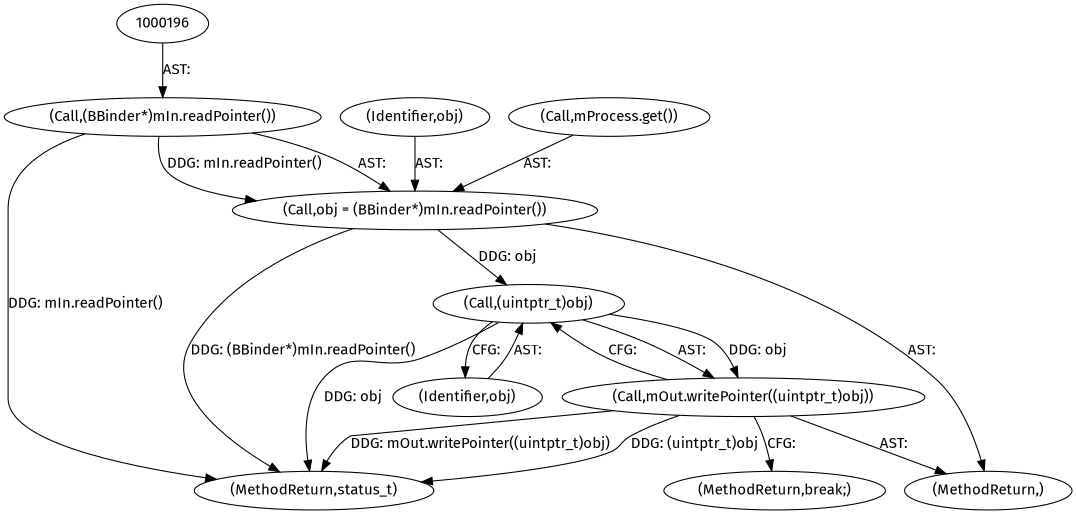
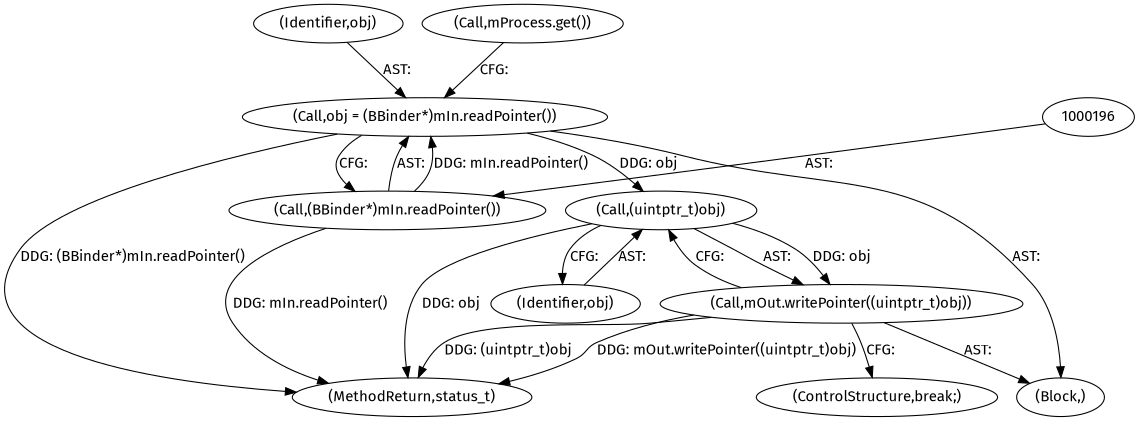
edge "(Call,obj = (BBinder*)mIn.readPointer())" -> "(Call,(BBinder*)mIn.readPointer())": added, label "CFG:"
edge "(Call,mProcess.get())" -> "(Call,obj = (BBinder*)mIn.readPointer())": label "AST: " -> "CFG: "
node "(MethodReturn,break;)": label "(MethodReturn,break;)" -> "(ControlStructure,break;)"
node "(MethodReturn,)": label "(MethodReturn,)" -> "(Block,)"
